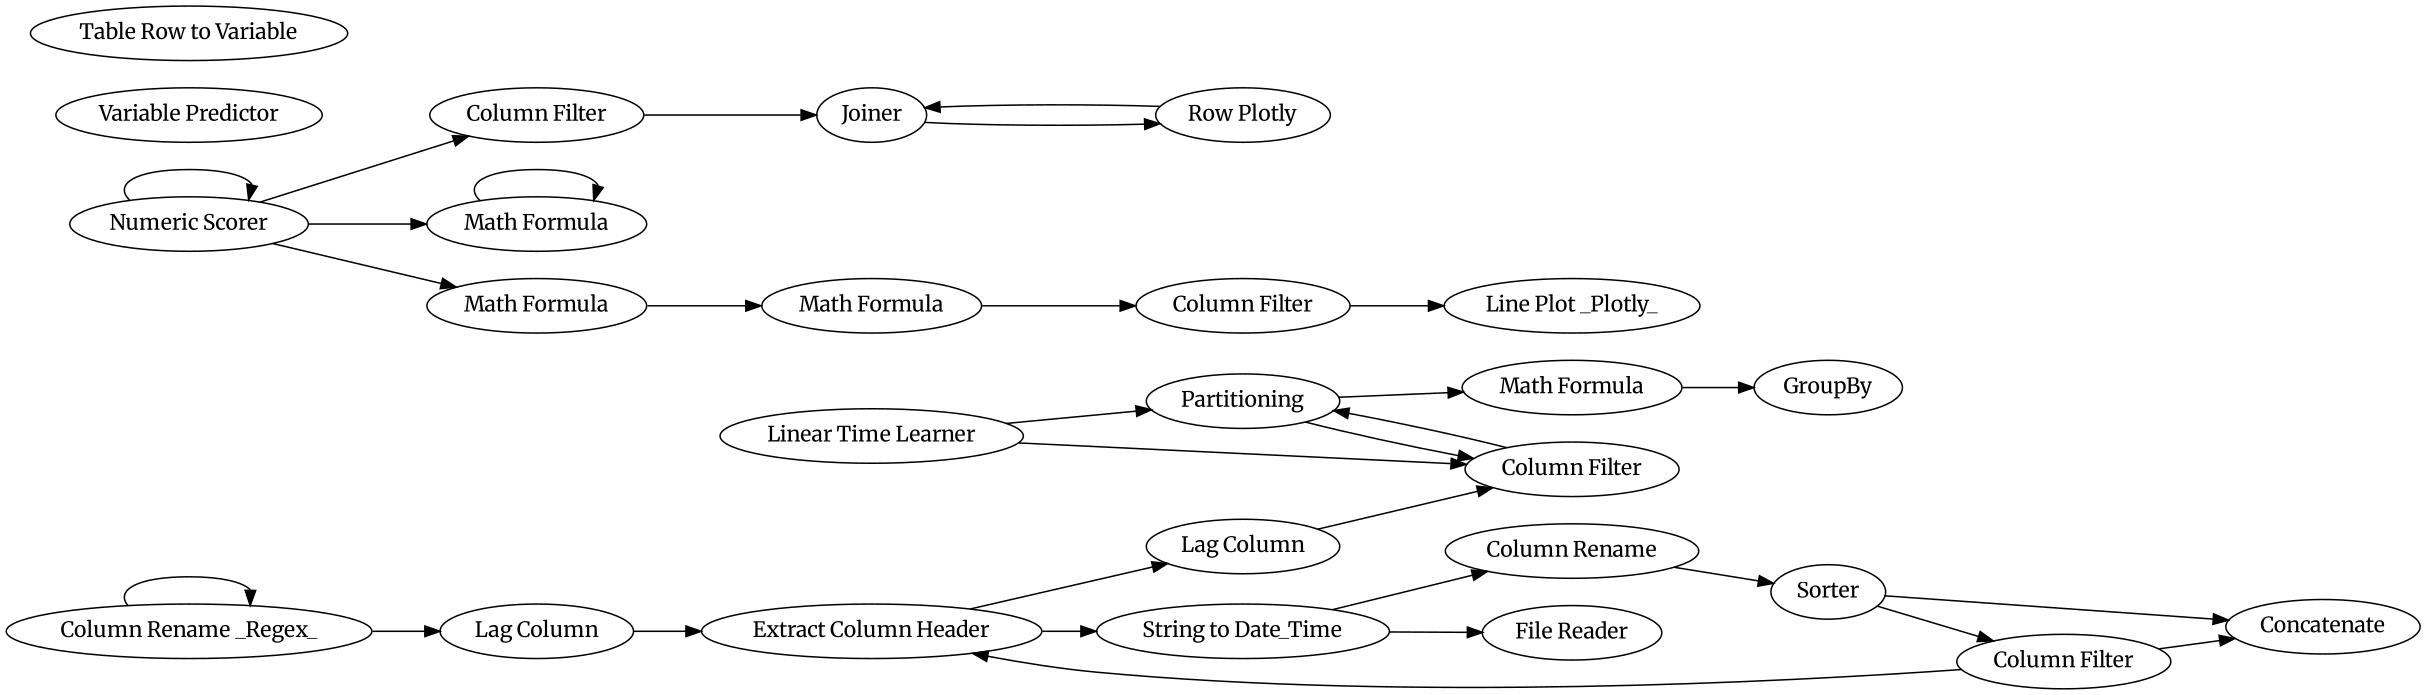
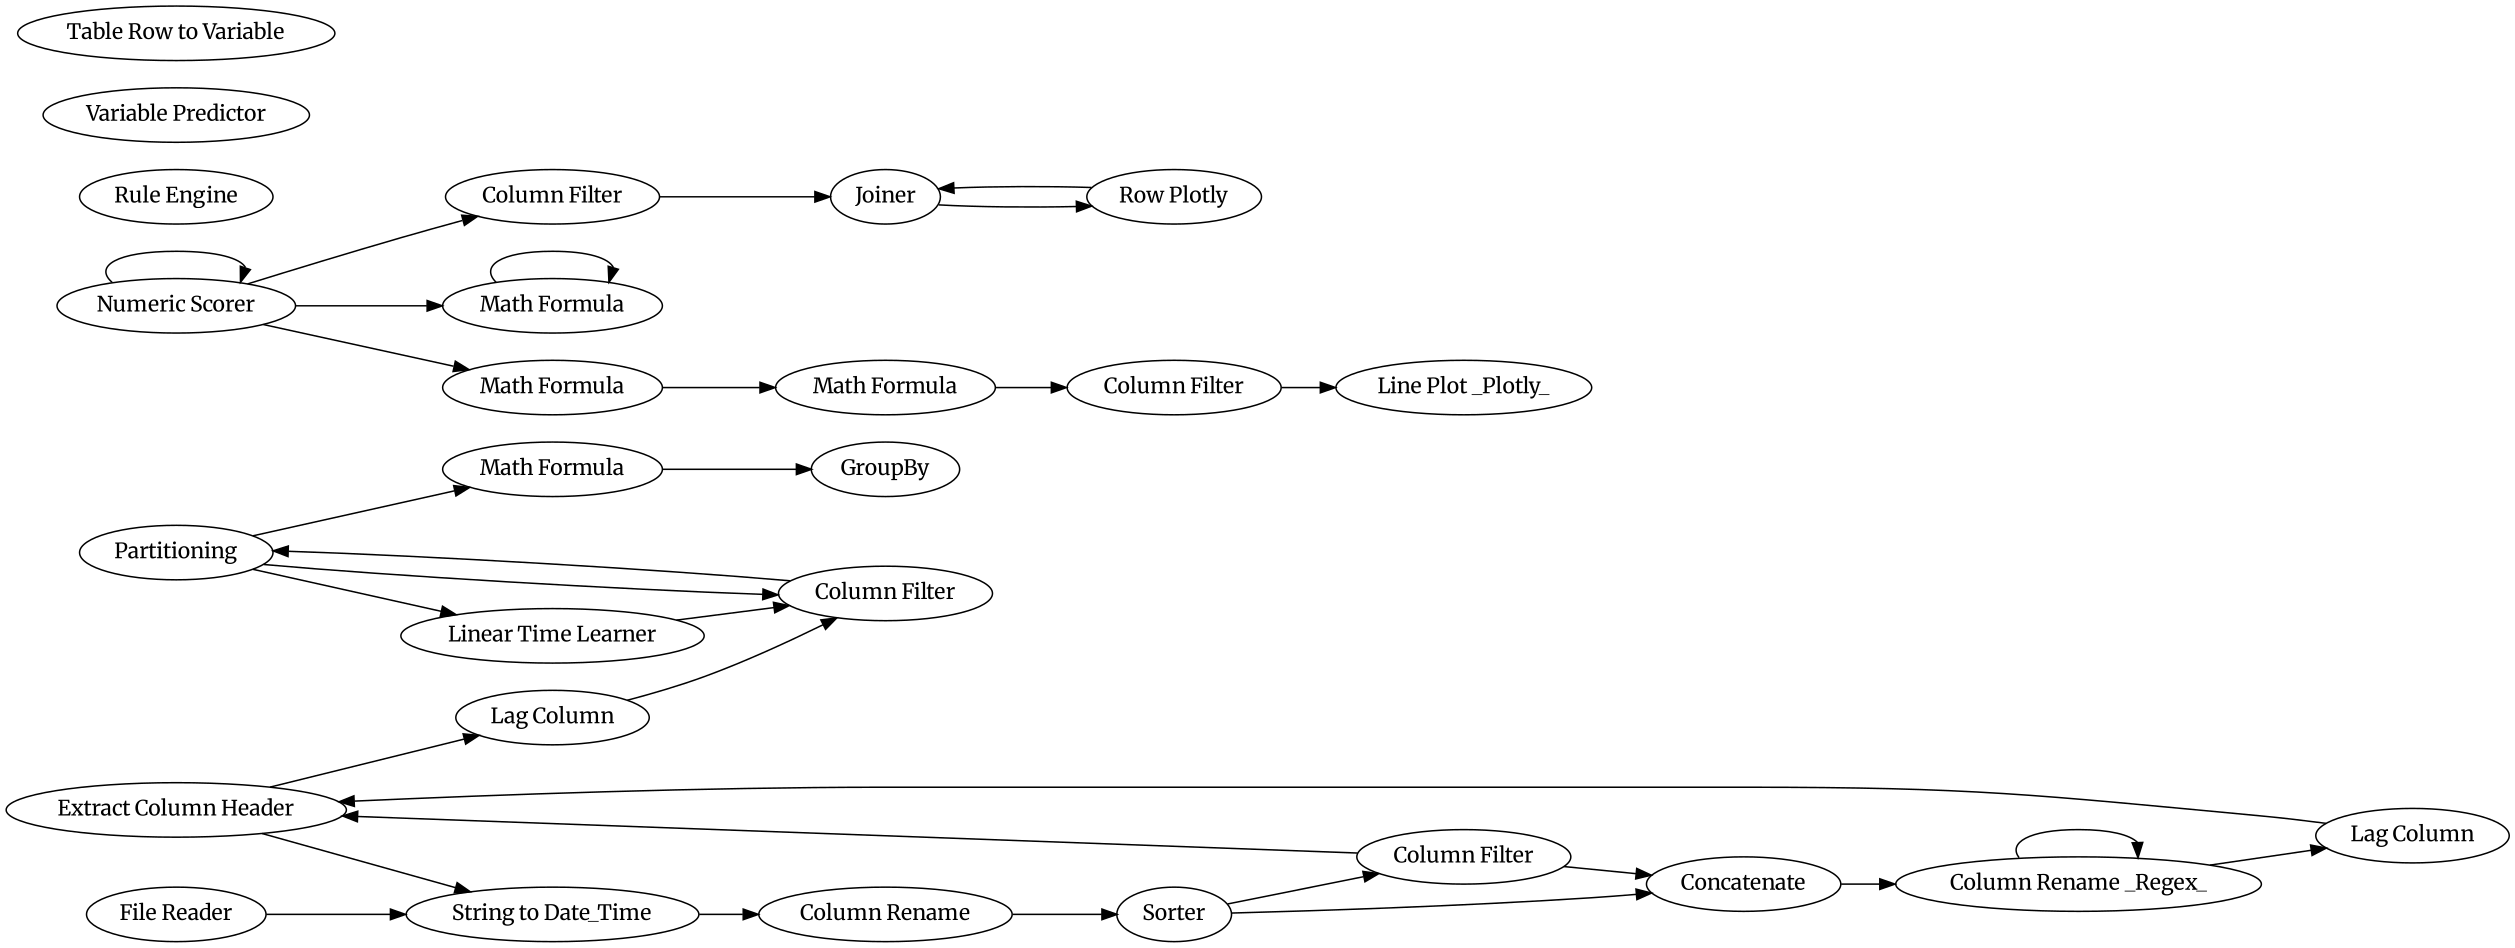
node "Rule Engine": added
edge "Linear Time Learner" -> "Partitioning": reversed
edge "String to Date_Time" -> "File Reader": reversed
edge "Concatenate" -> "Column Rename _Regex_": added
